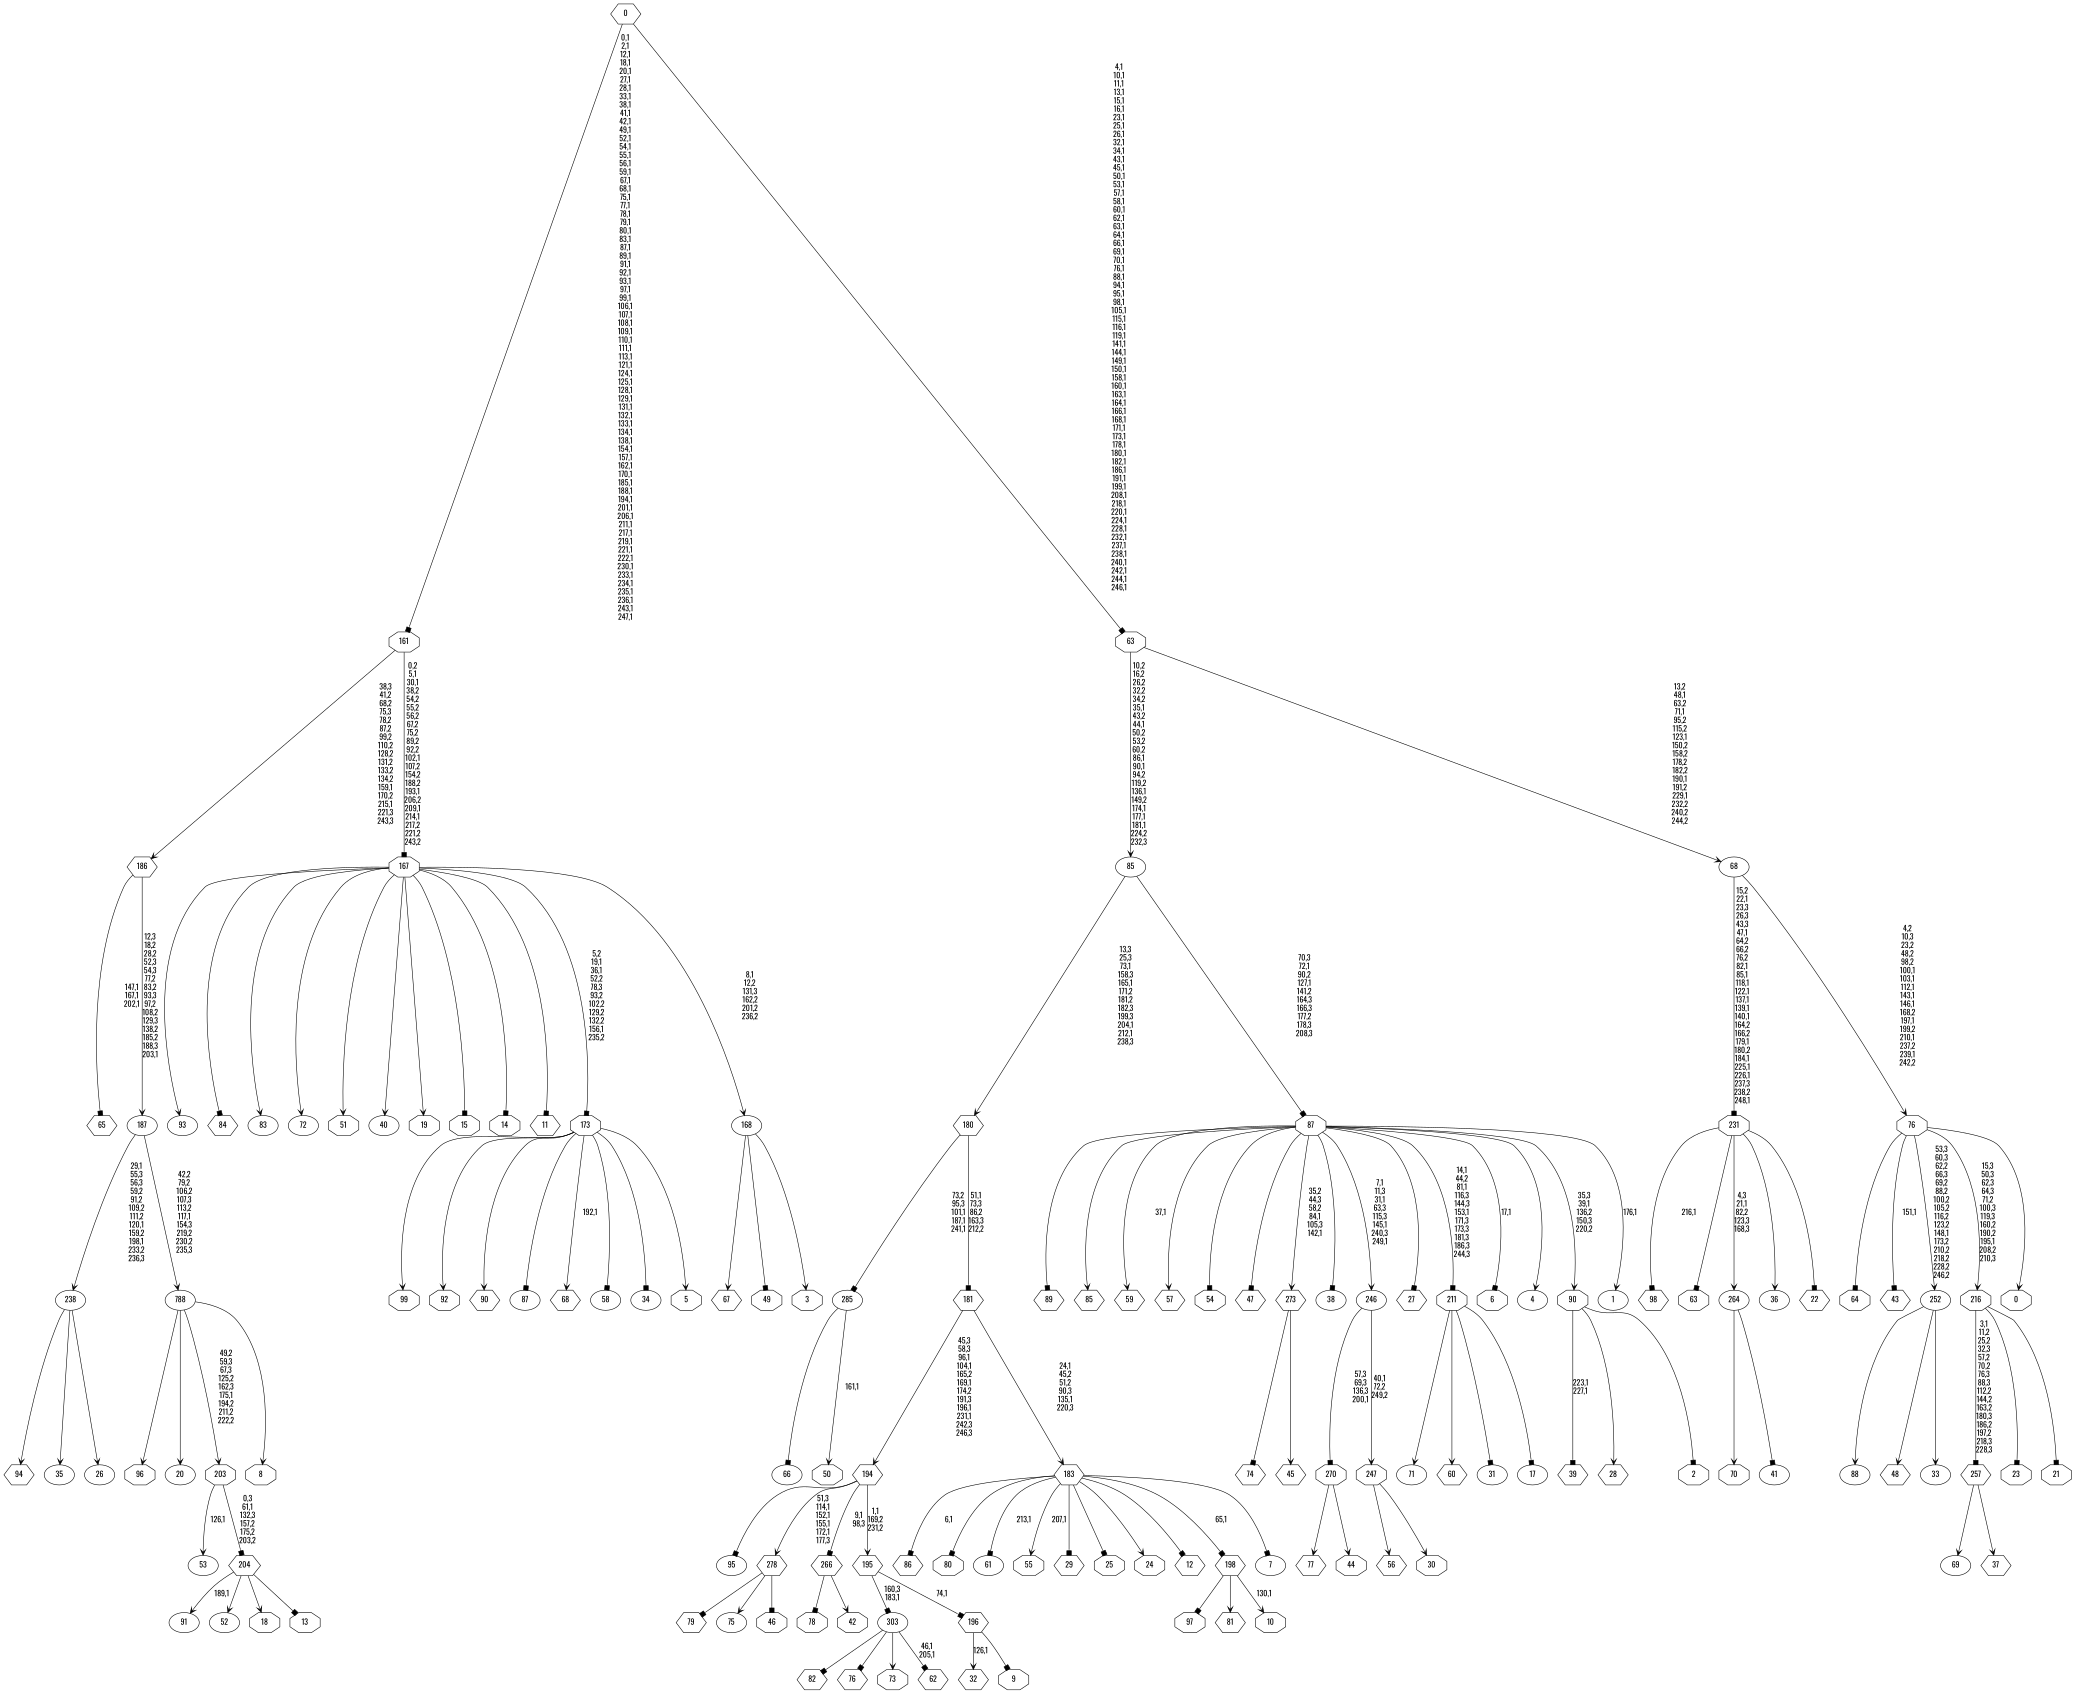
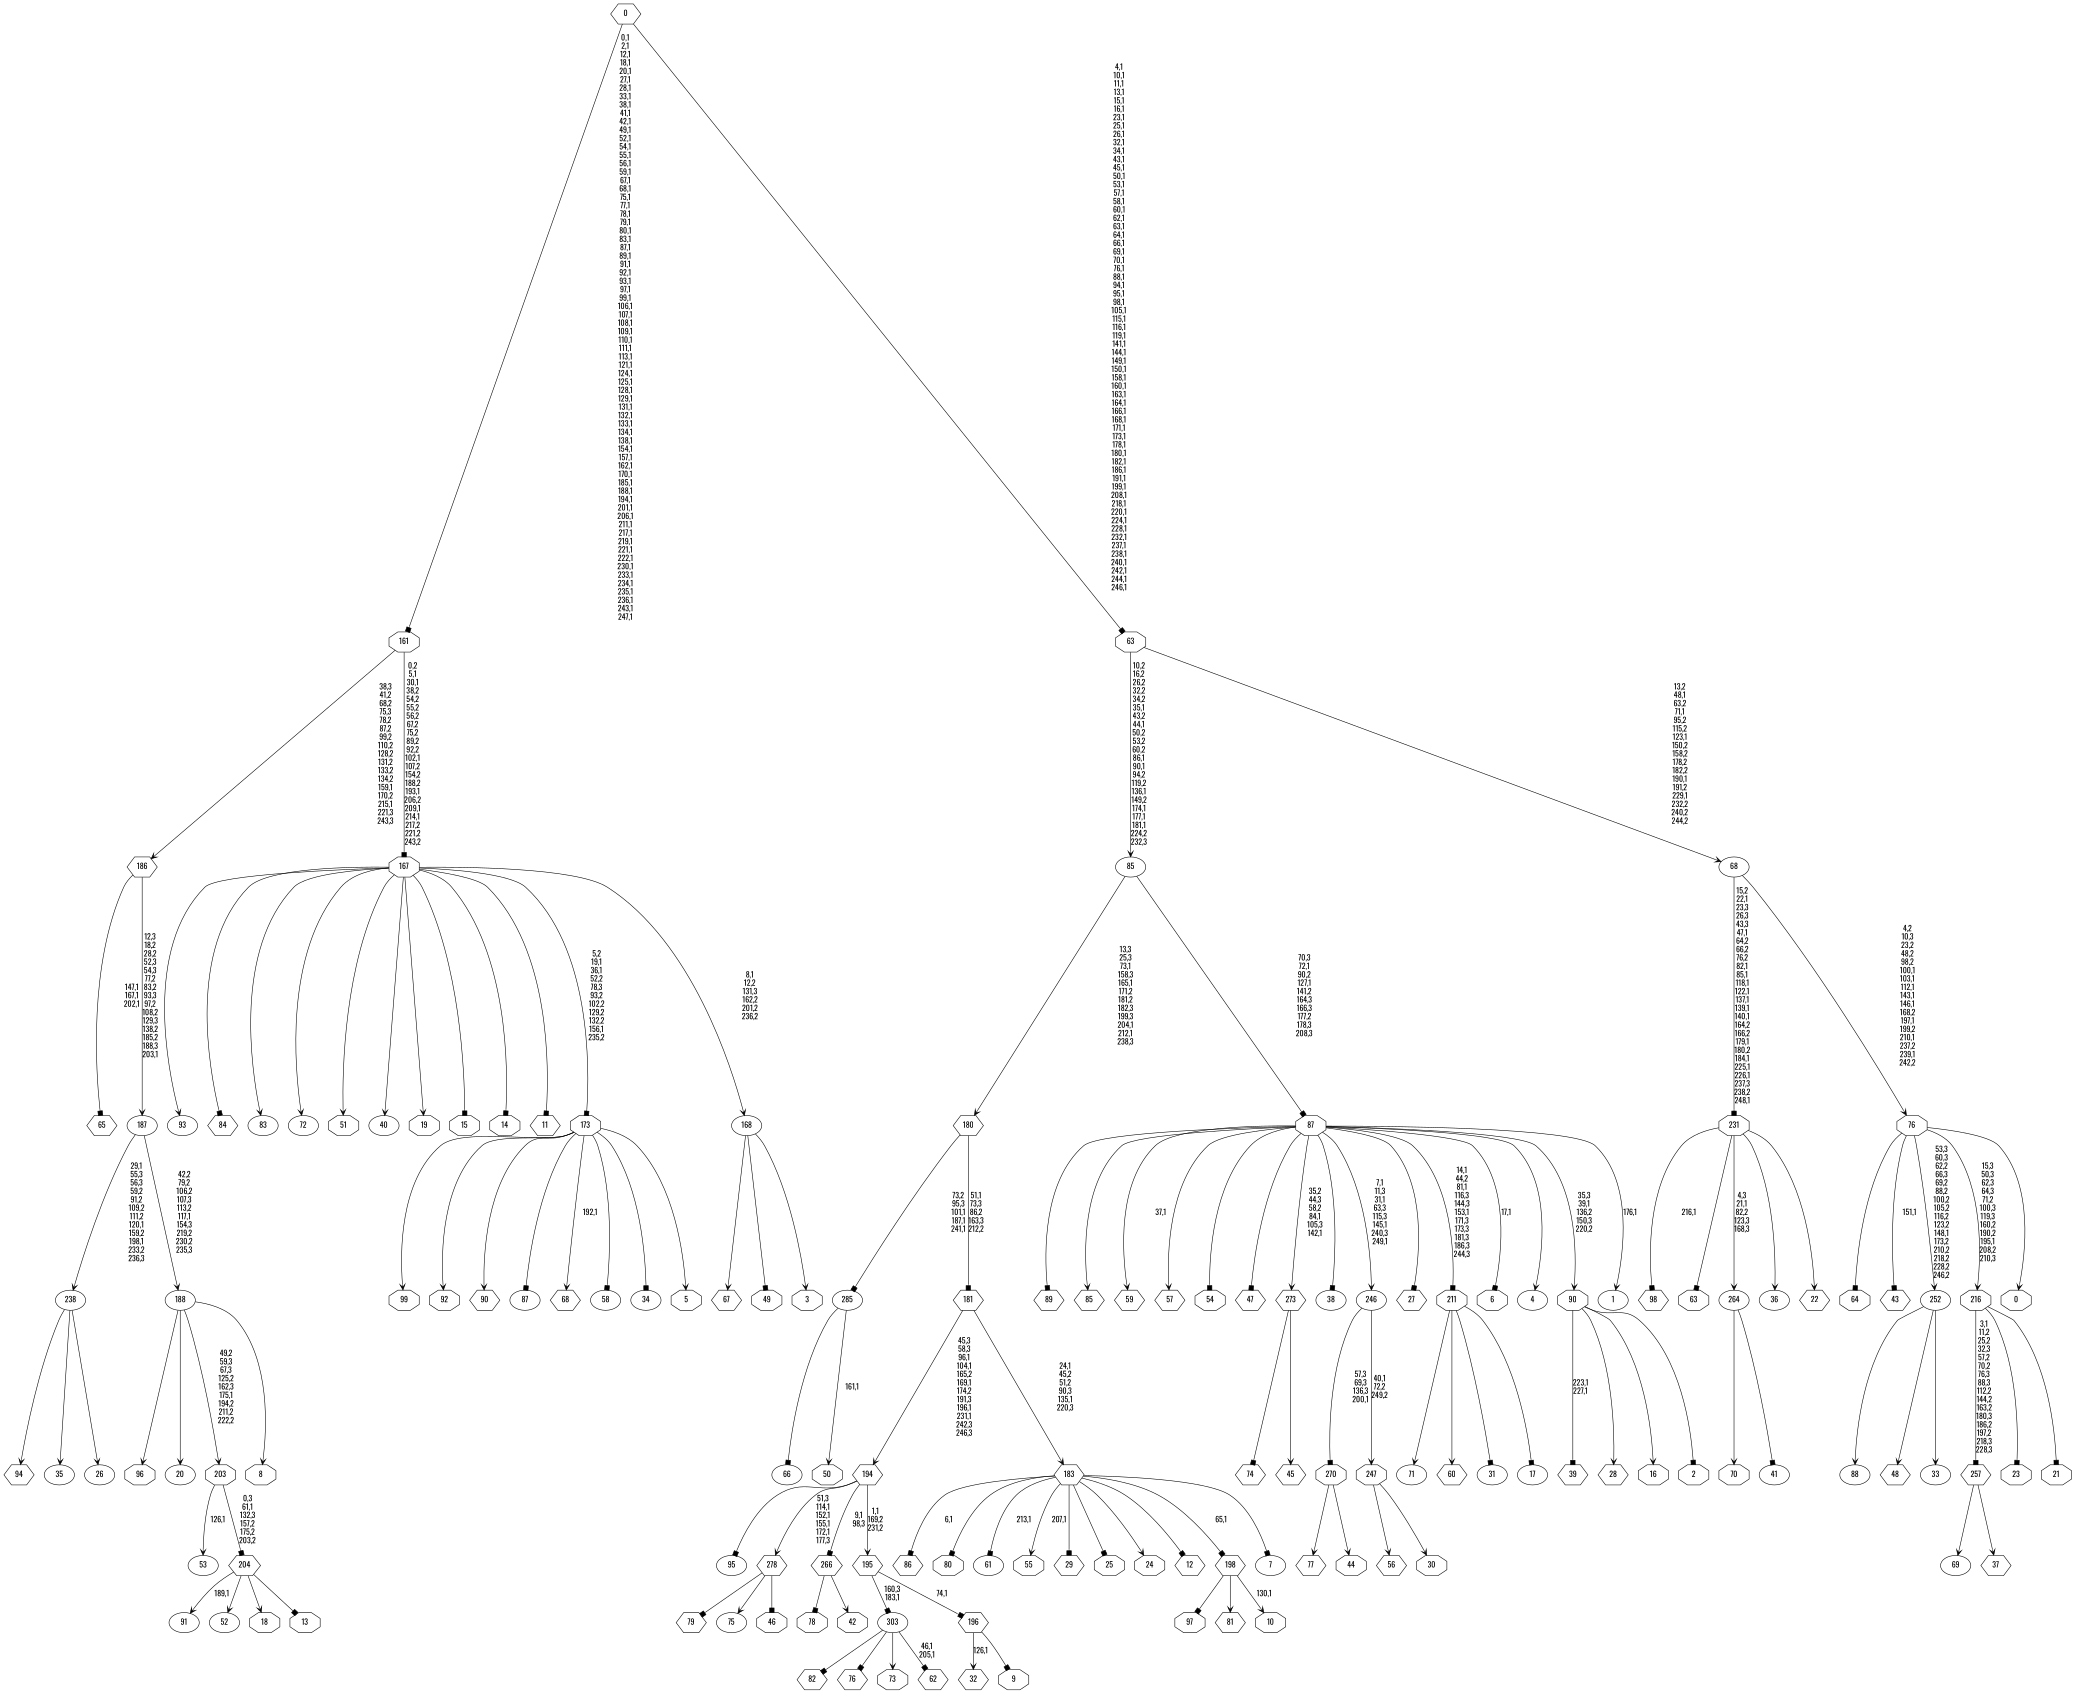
edge "231" -> "22": arrowhead box -> vee
node "788": label "788" -> "188"
node "16": added
